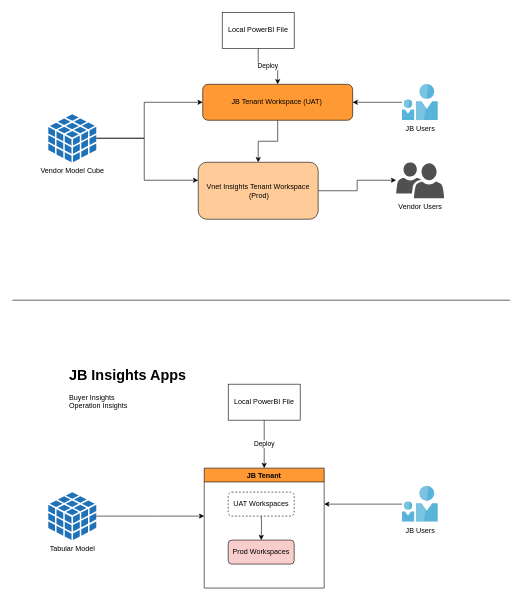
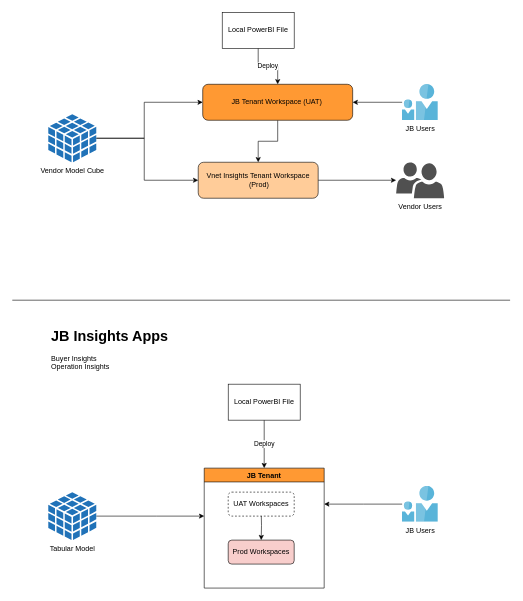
node "Vnet Insights Tenant Workspace (Prod)": size 120x57 -> 120x36
node "JB Insights Apps Buyer Insights Operation Insights": moved (132, 390) -> (114, 351)
